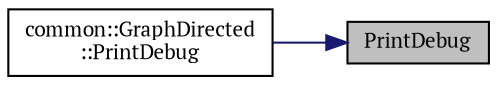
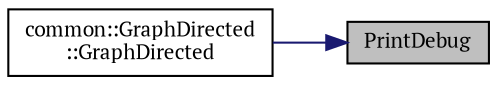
node "common::GraphDirected ::PrintDebug": label "common::GraphDirected ::PrintDebug" -> "common::GraphDirected ::GraphDirected"
